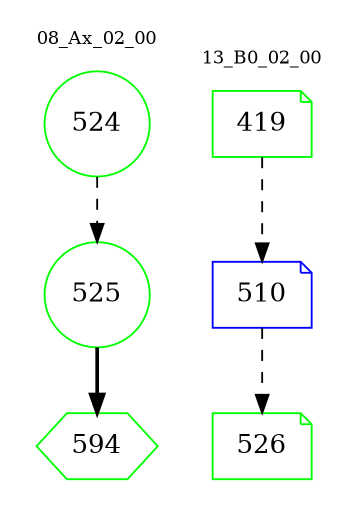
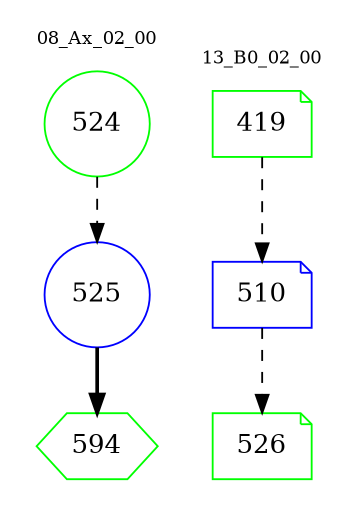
node "525": color green -> blue
